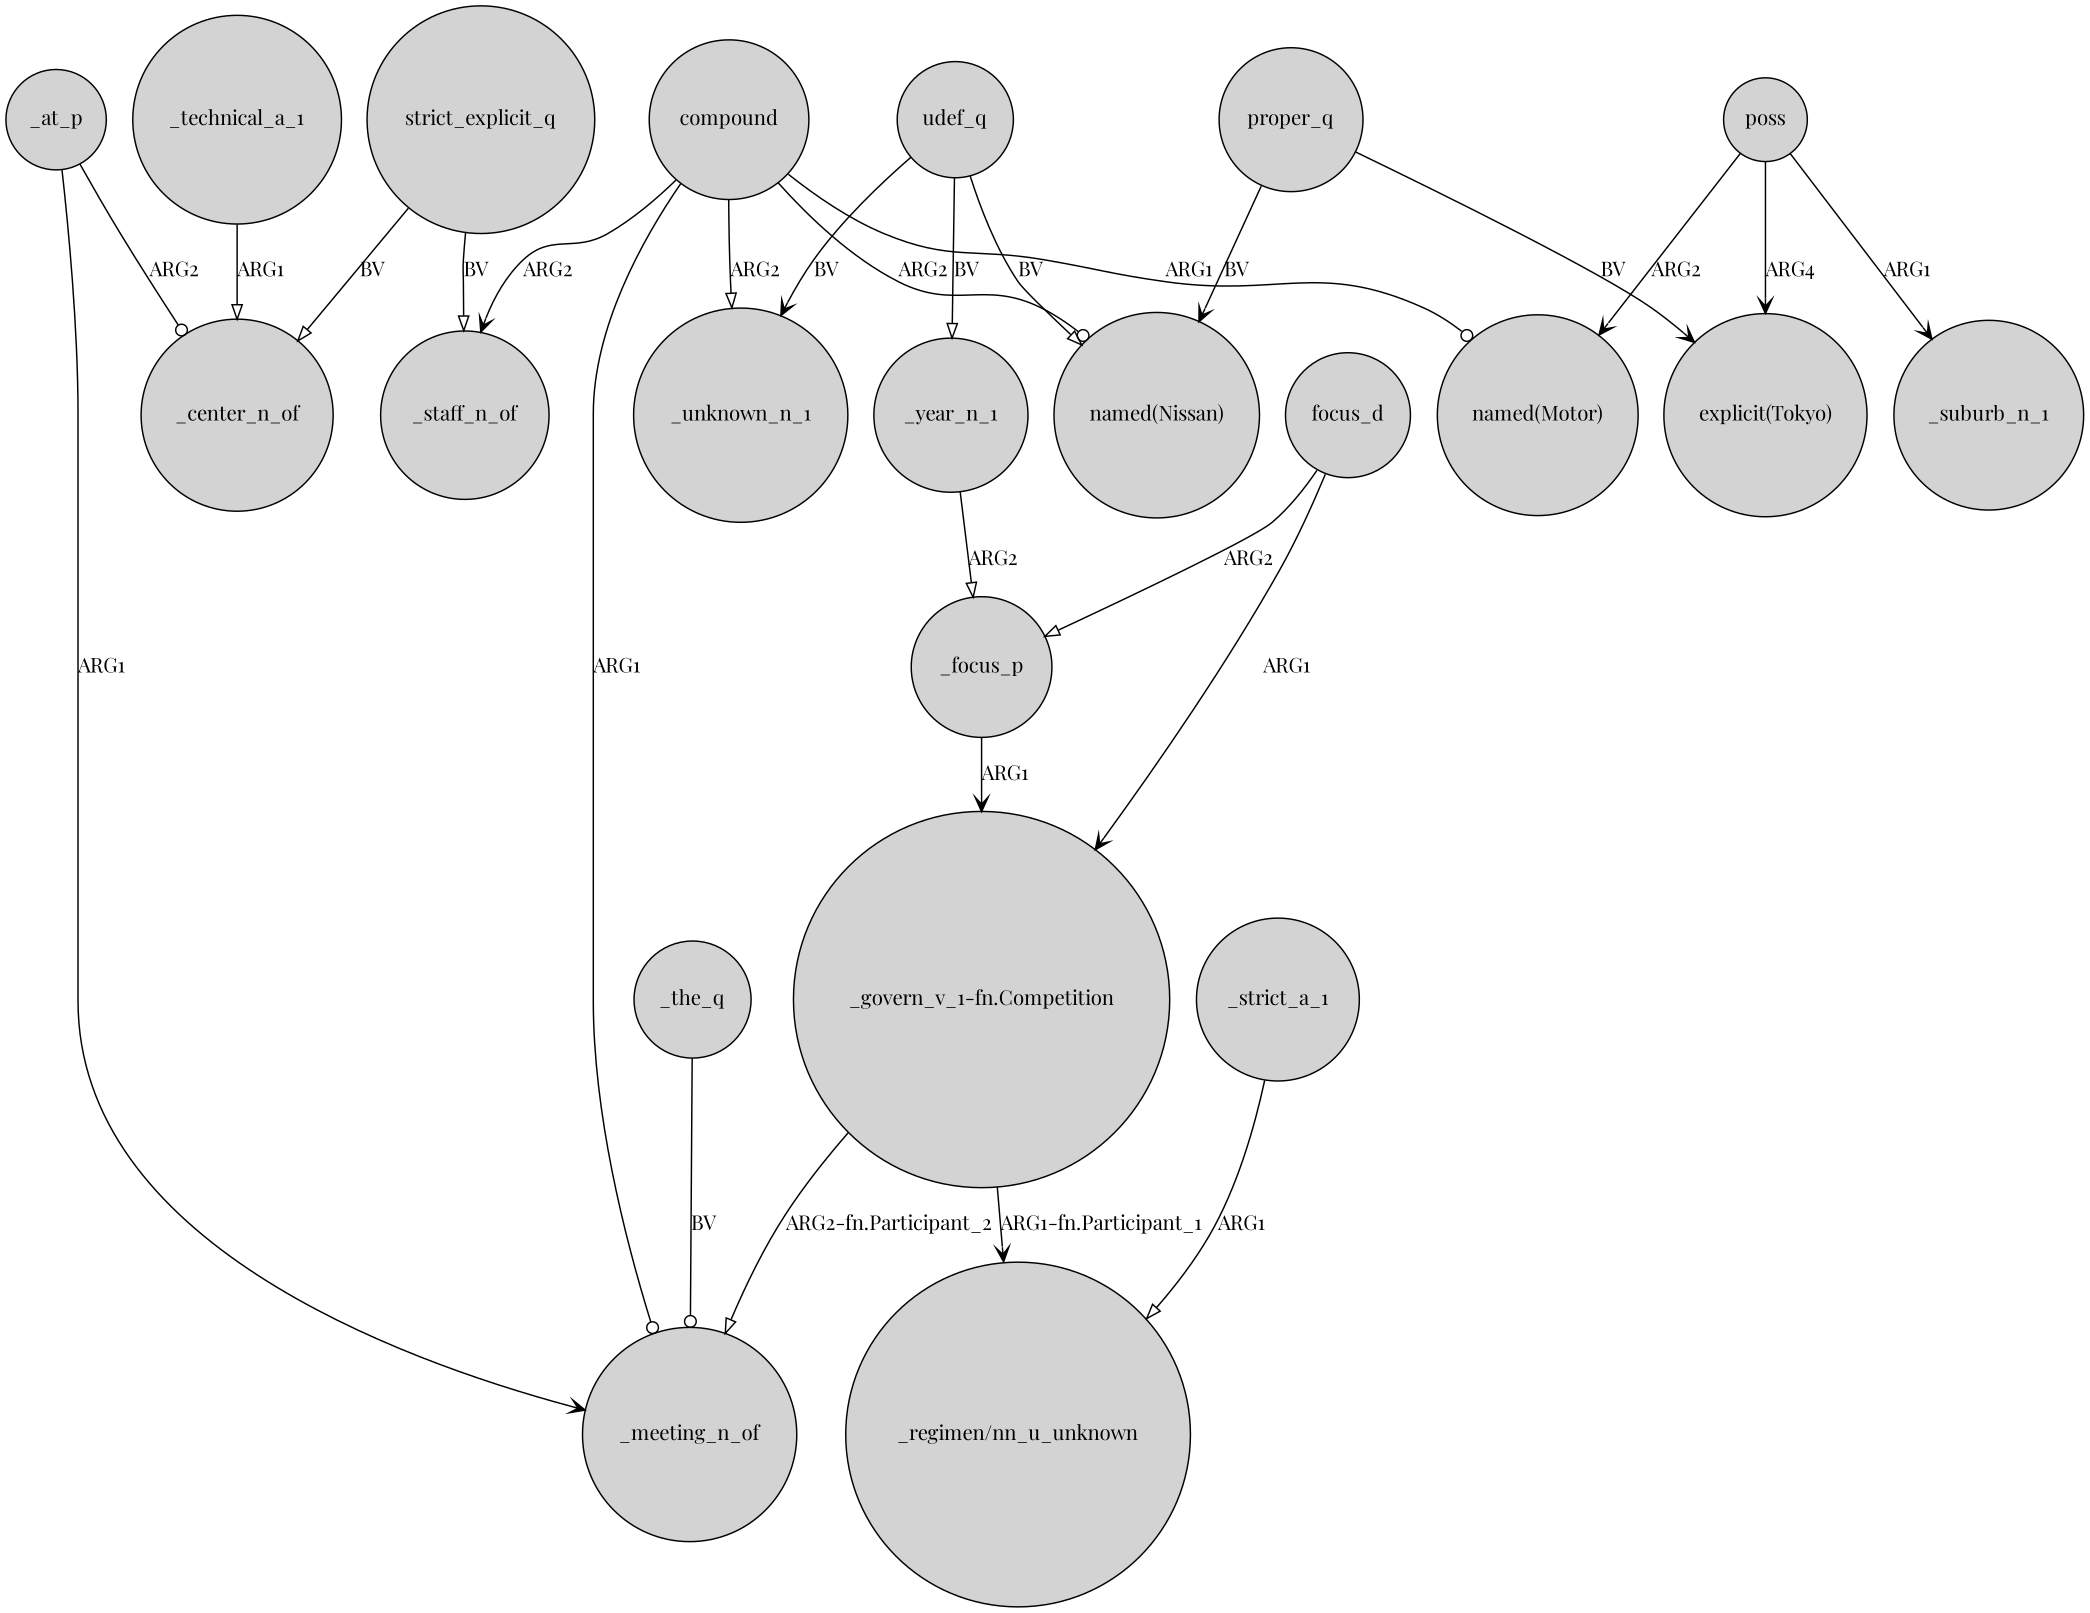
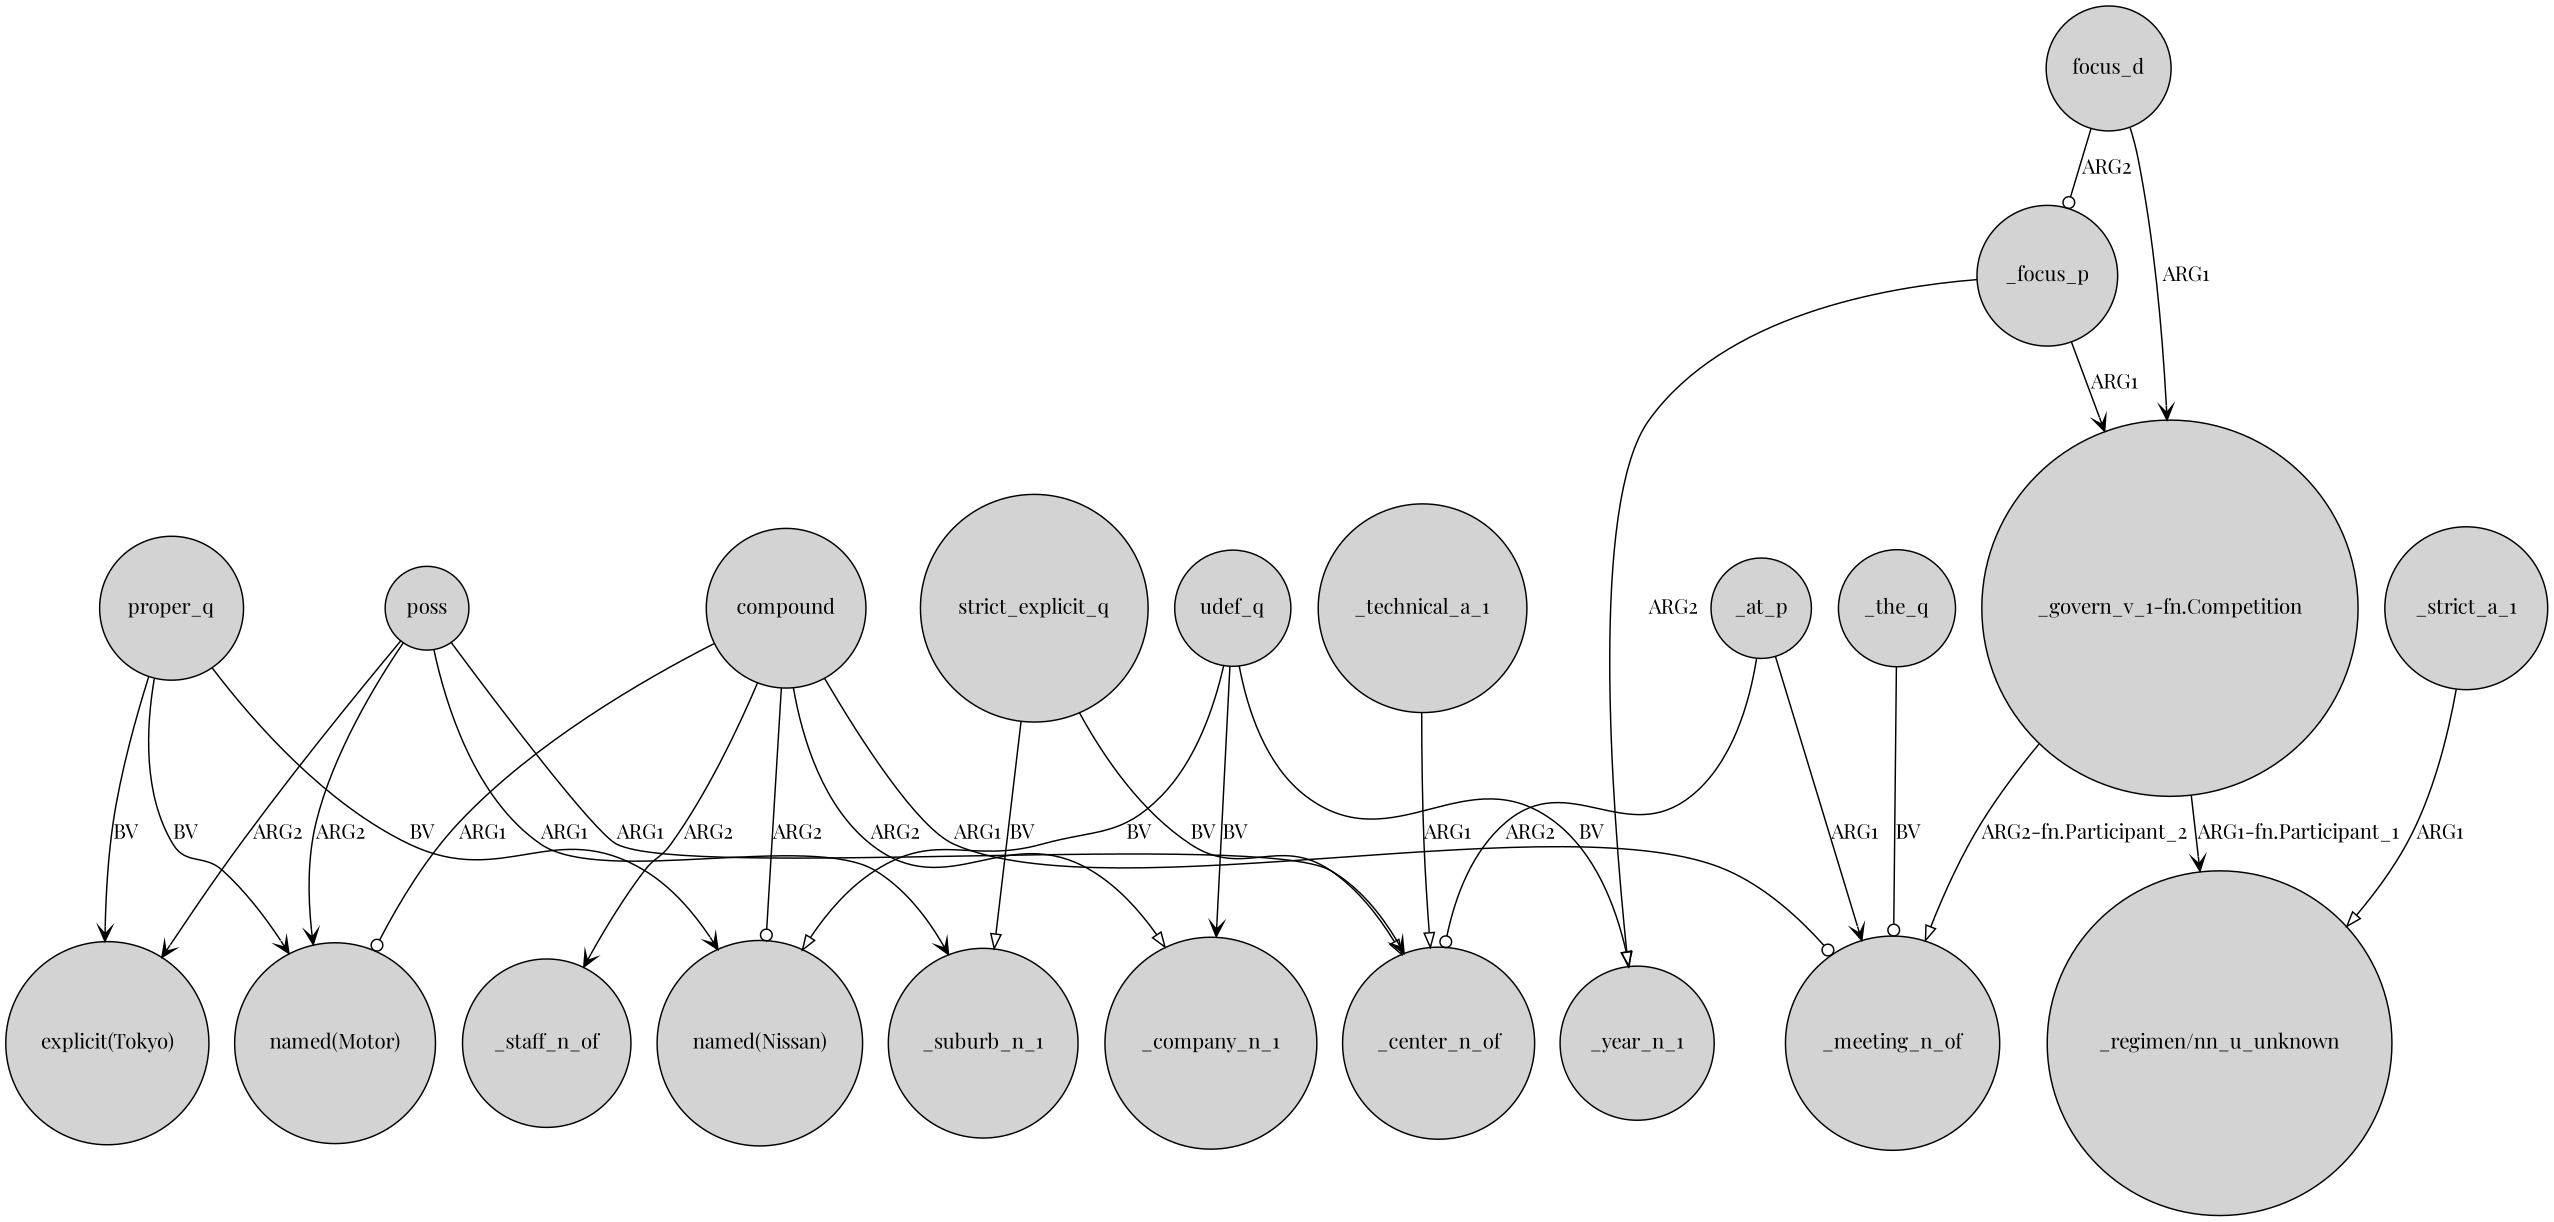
edge "poss" -> "explicit(Tokyo)": label "ARG4" -> "ARG2"
edge "strict_explicit_q" -> "_staff_n_of": now "strict_explicit_q" -> "_suburb_n_1"
node "_unknown_n_1": label "_unknown_n_1" -> "_company_n_1"
edge "_year_n_1" -> "_focus_p": reversed
edge "focus_d" -> "_focus_p": arrowhead onormal -> odot
edge "proper_q" -> "named(Motor)": added, label "BV"
edge "poss" -> "_center_n_of": added, label "ARG1"
